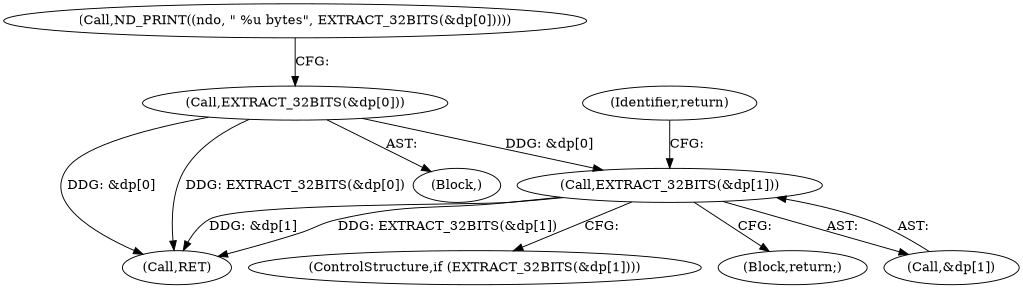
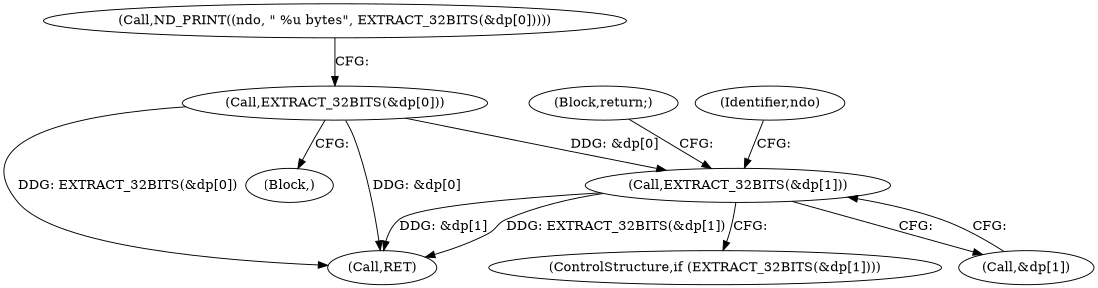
node "(Identifier,return)": label "(Identifier,return)" -> "(Identifier,ndo)"
edge "(Call,EXTRACT_32BITS(&dp[0]))" -> "(Block,)": label "AST: " -> "CFG: "
edge "(Call,EXTRACT_32BITS(&dp[1]))" -> "(Block,return;)": reversed
edge "(Call,EXTRACT_32BITS(&dp[1]))" -> "(Call,&dp[1])": label "AST: " -> "CFG: "
edge "(Call,&dp[1])" -> "(Call,EXTRACT_32BITS(&dp[1]))": label "AST: " -> "CFG: "
